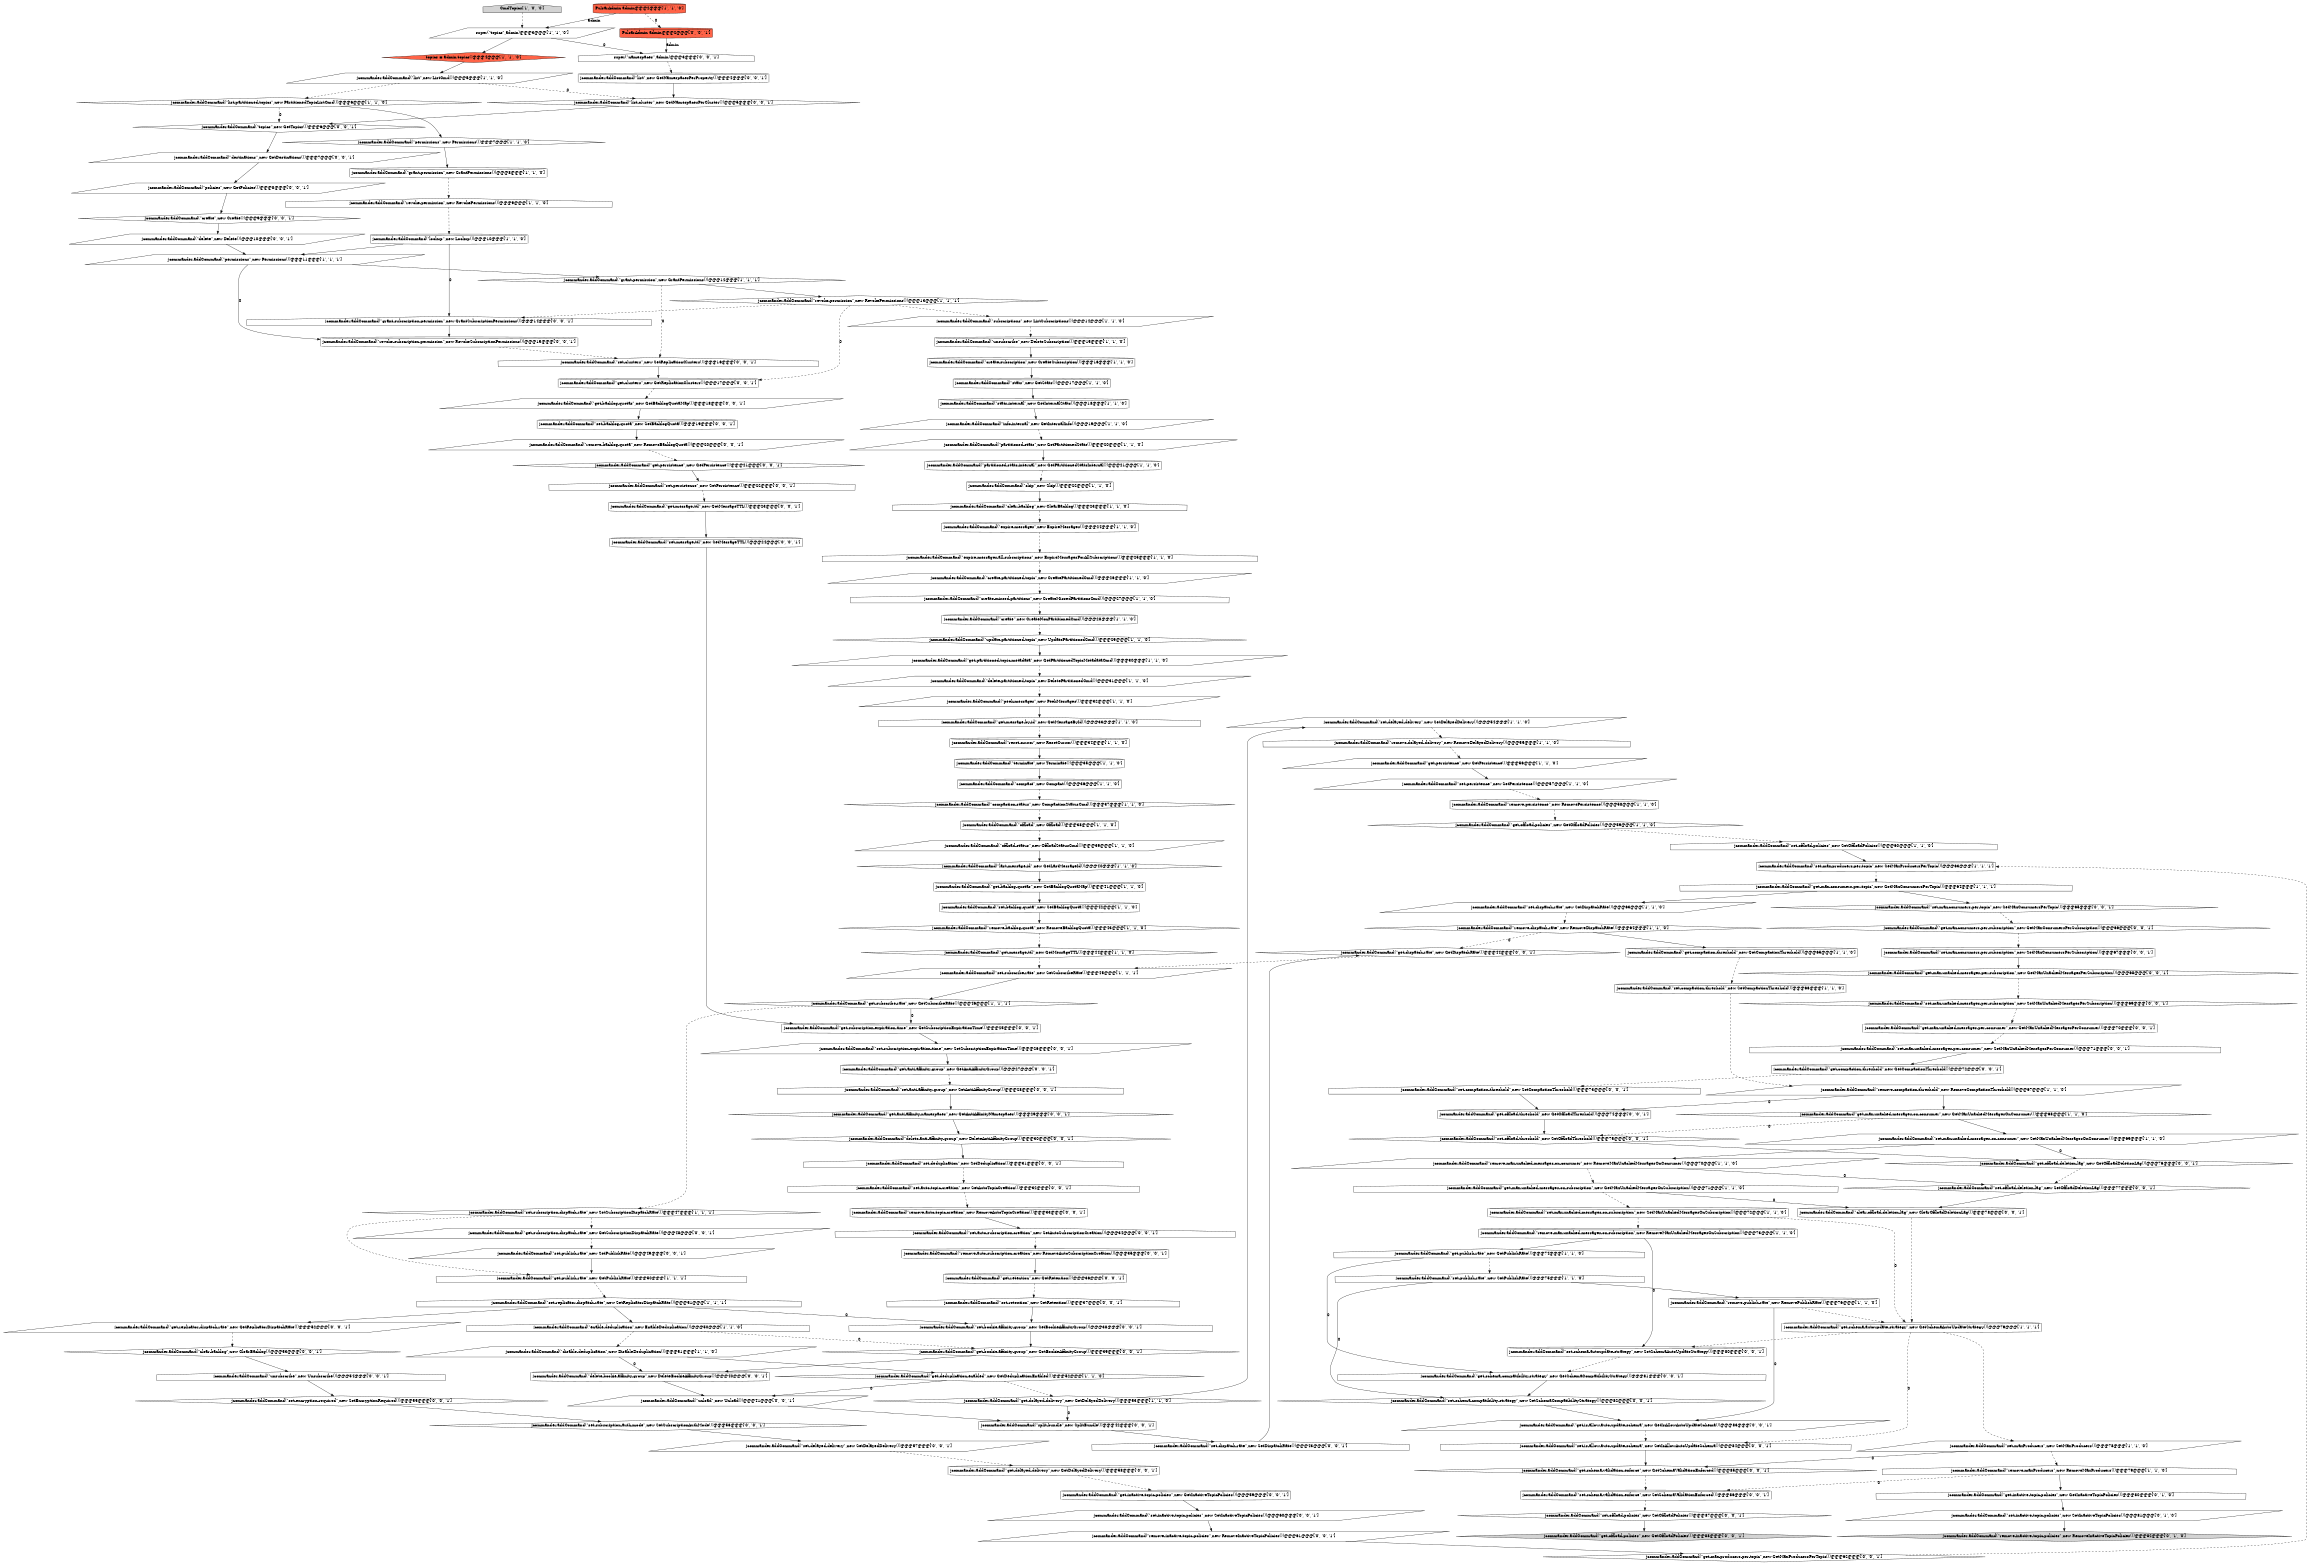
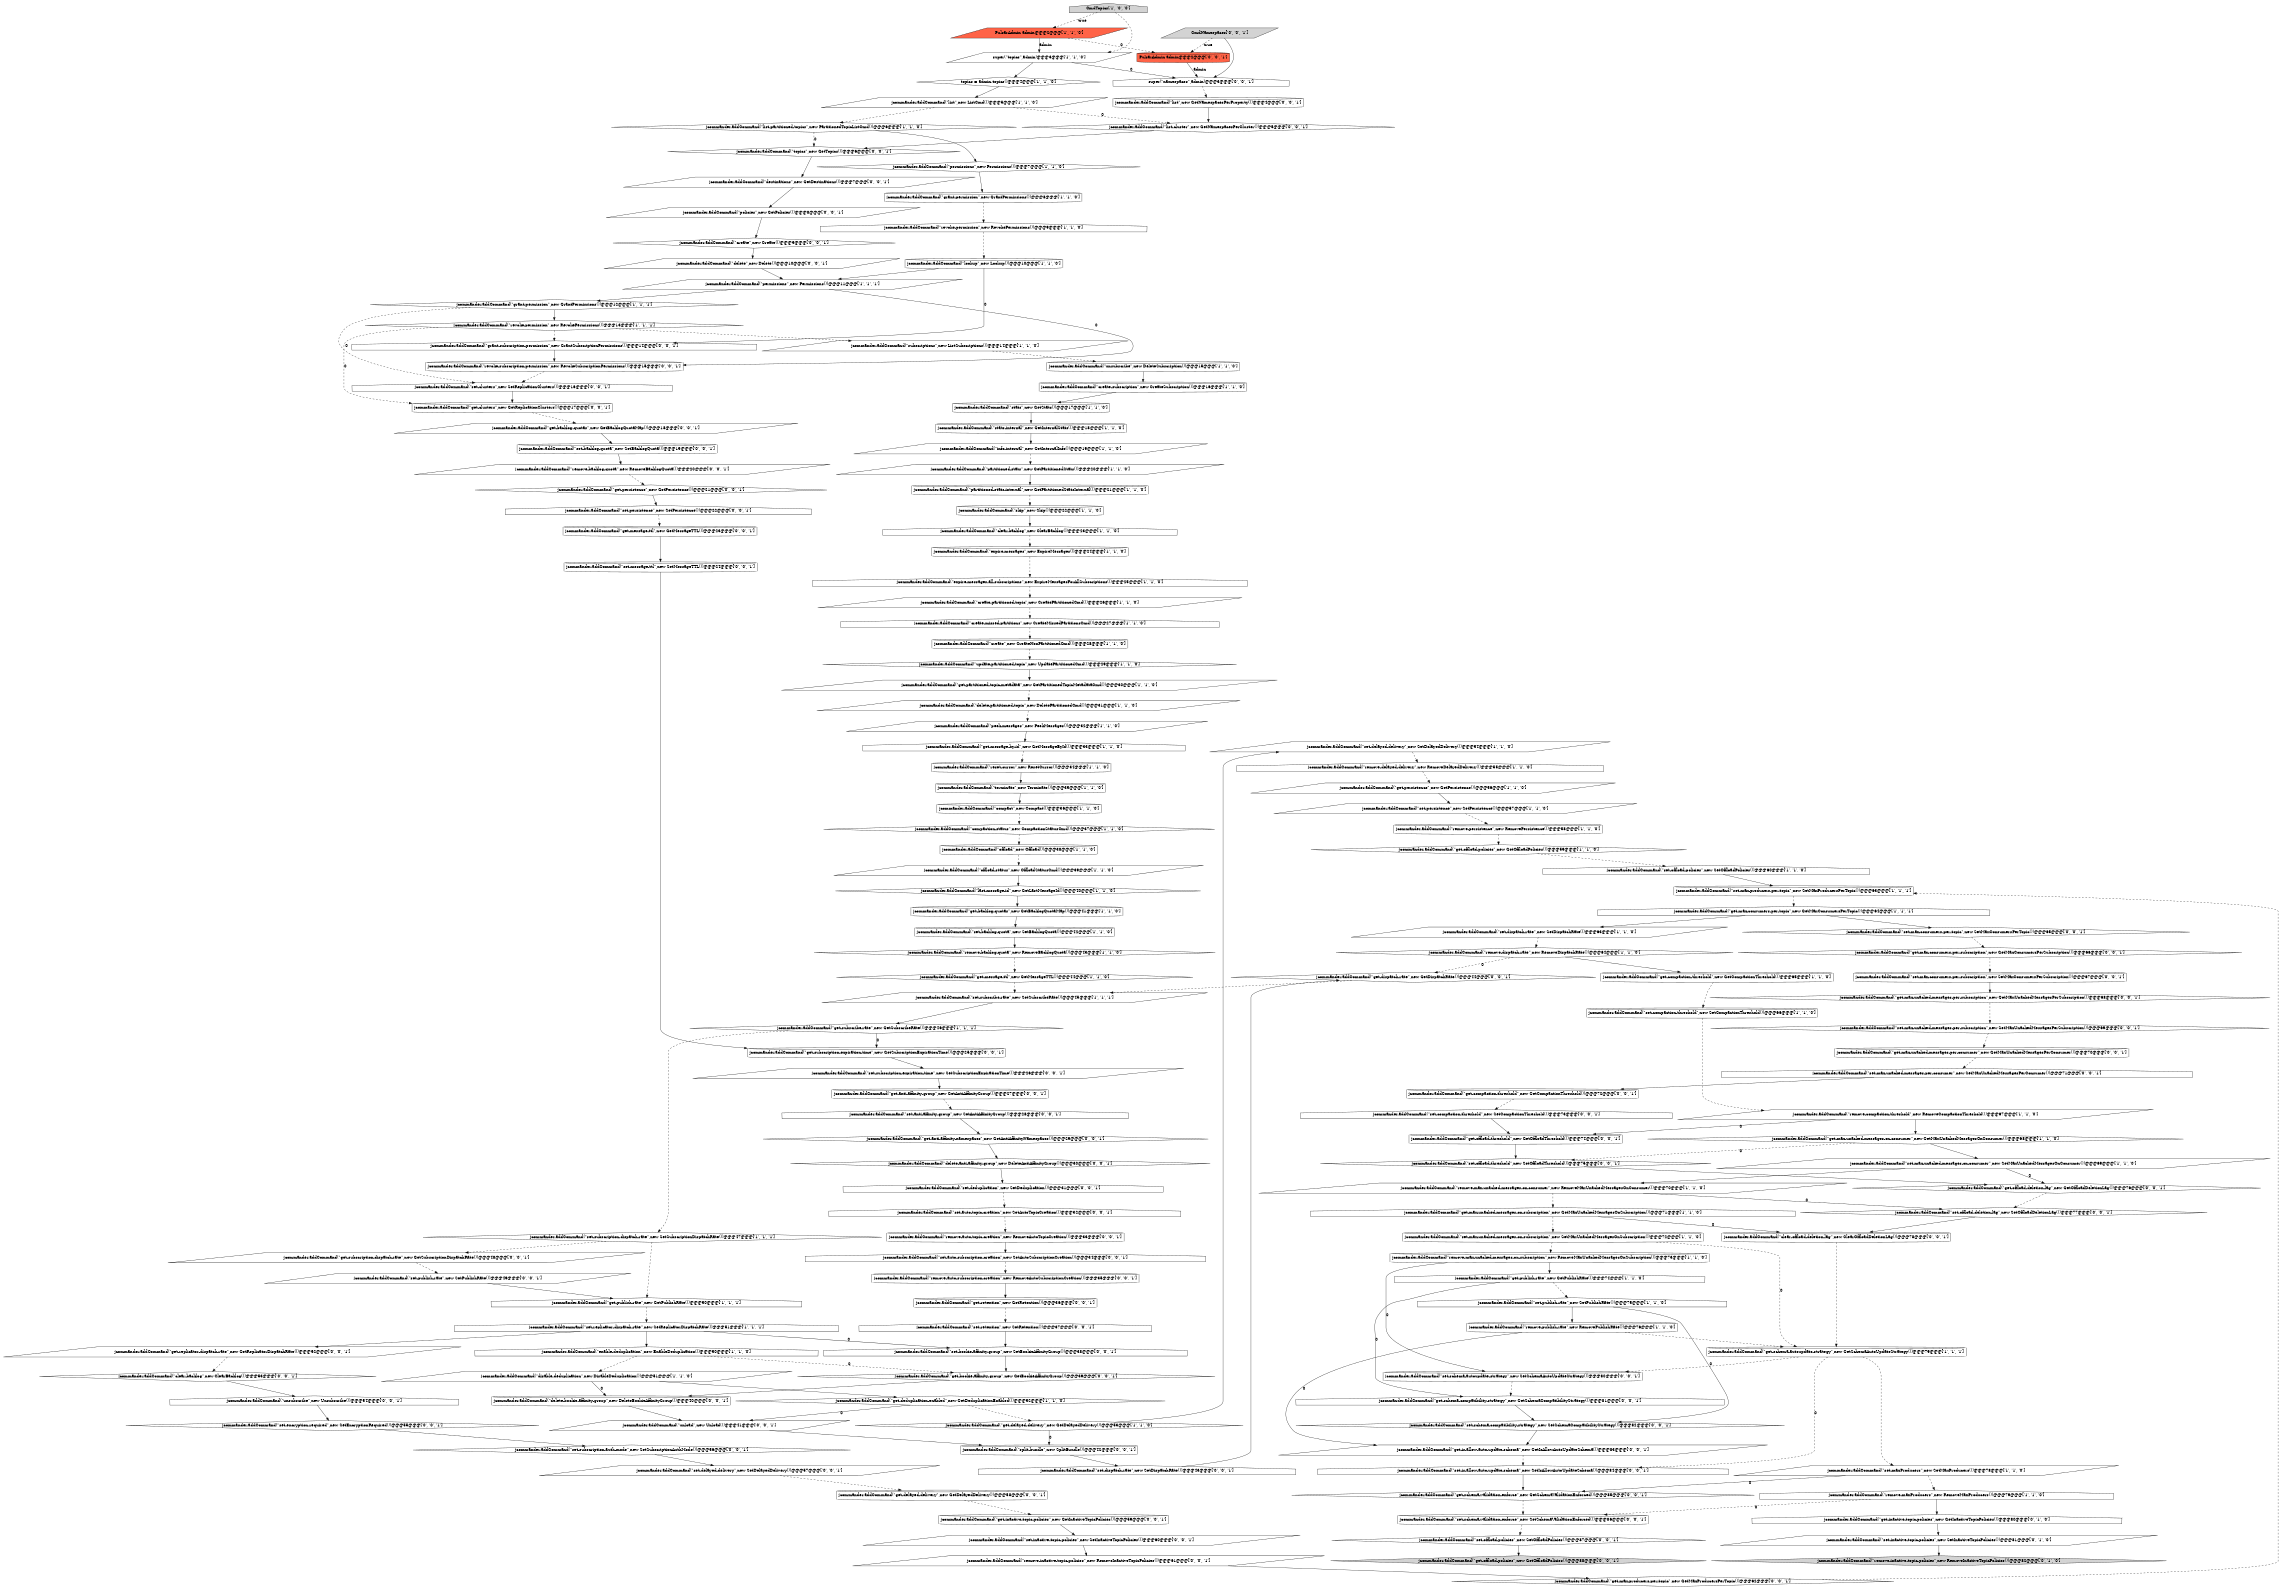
node "PulsarAdmin admin@@@2@@@['1', '1', '0']": shape cylinder -> parallelogram
edge "CmdTopics['1', '0', '0']" -> "PulsarAdmin admin@@@2@@@['1', '1', '0']": added, label "true"
node "CmdNamespaces['0', '0', '1']": added
node "topics = admin.topics()@@@4@@@['1', '1', '0']": fillcolor tomato -> white
